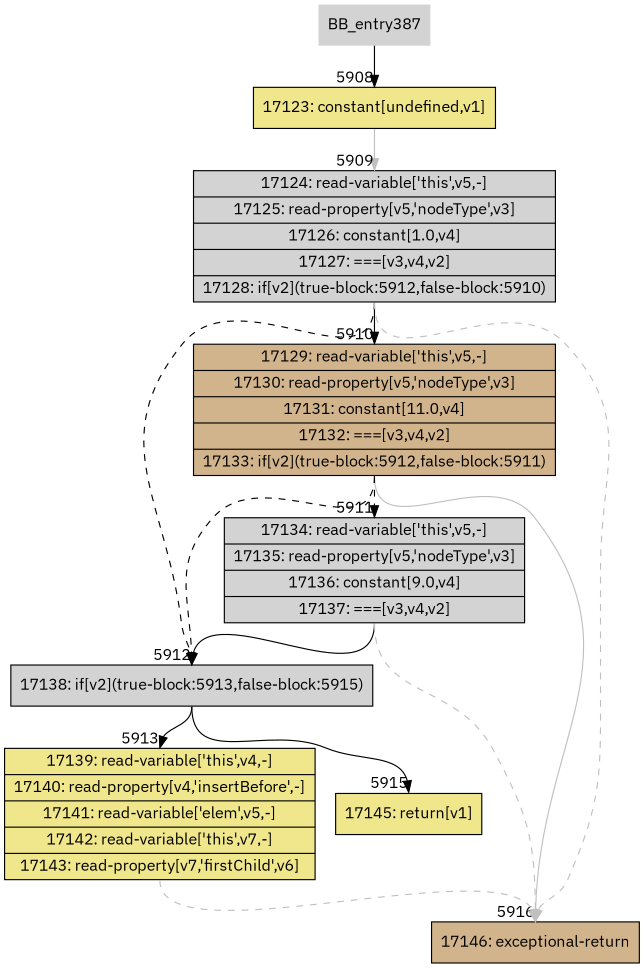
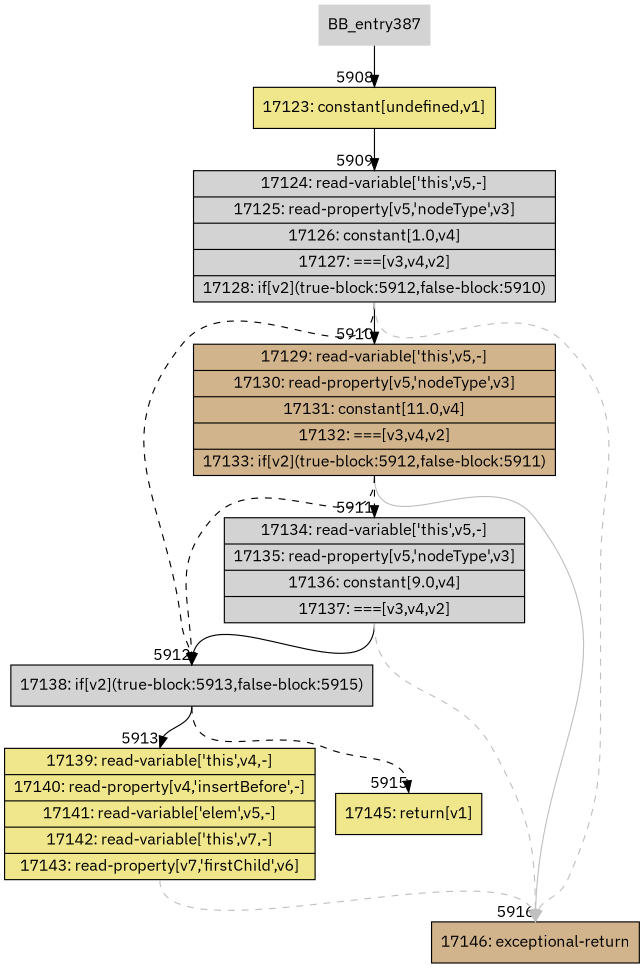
edge "17123: constant[undefined,v1]" -> "17124: read-variable['this',v5,-]": color gray -> black
edge "17138: if[v2](true-block:5913,false-block:5915)" -> "17145: return[v1]": style solid -> dashed
